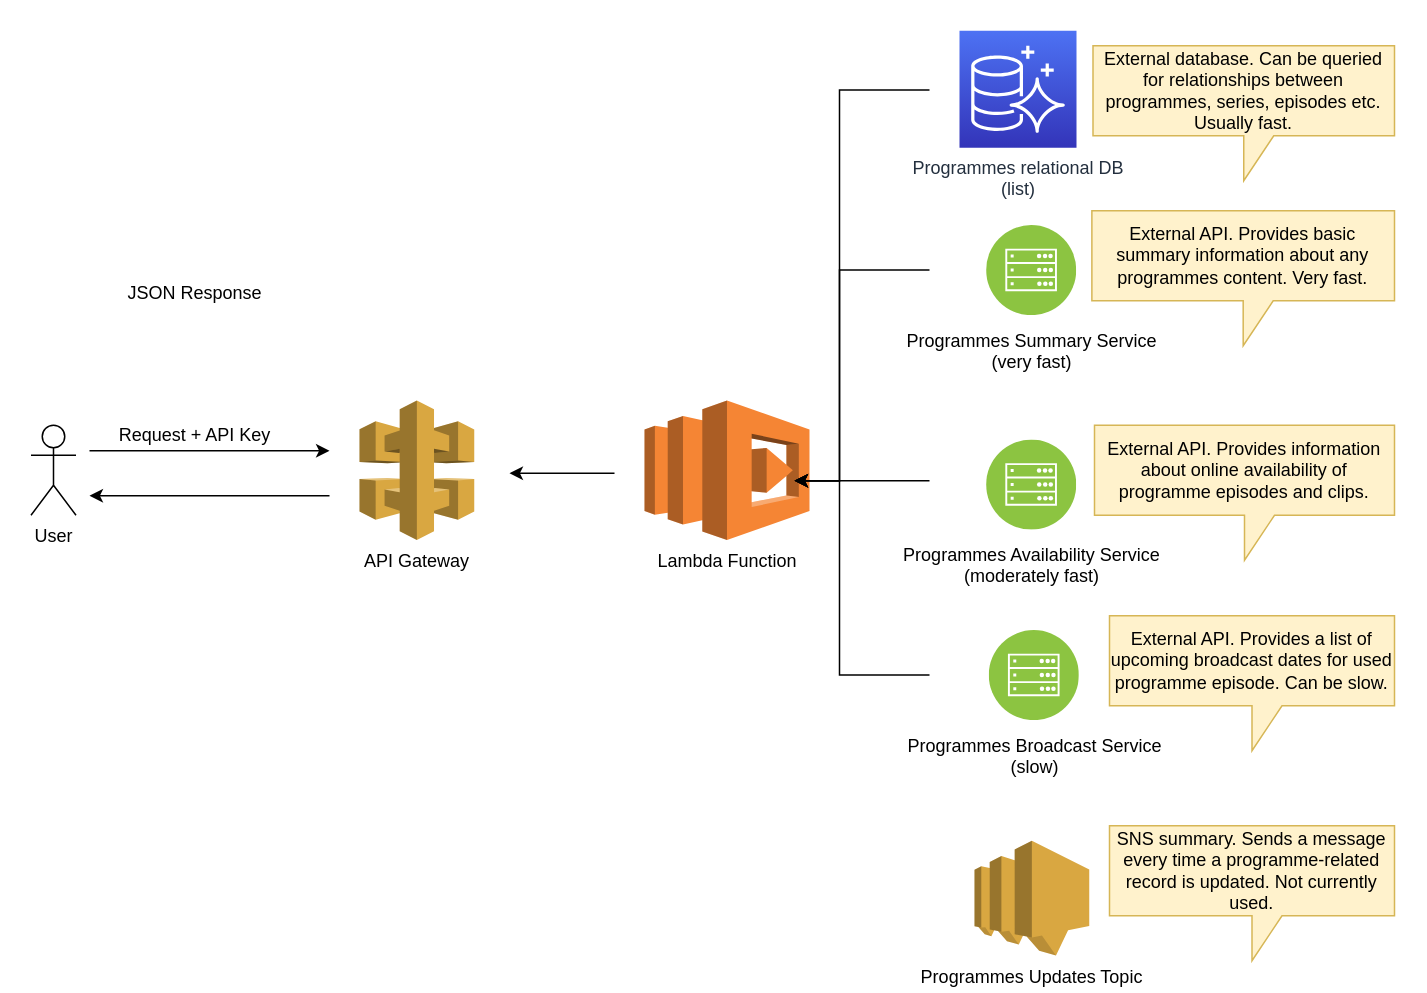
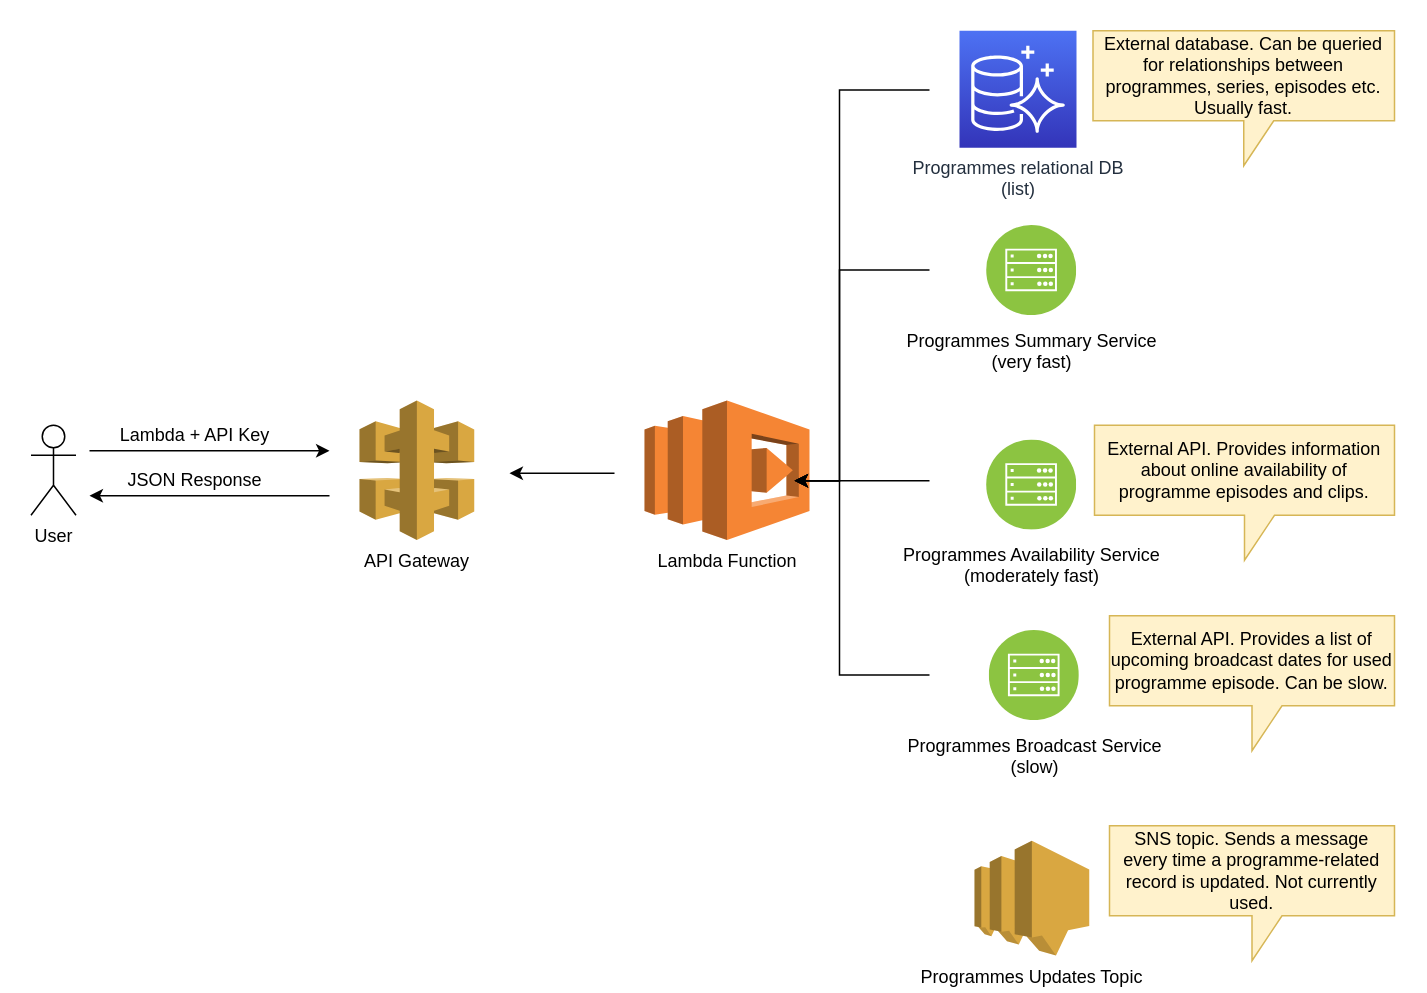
node "External database. Can be queried for relationships between programmes, series, episodes etc. Usually fast.": moved (1244, 113) -> (1244, 98)
node "External API. Provides basic summary information about any programmes content. Very fast.": removed
node "JSON Response": moved (194, 293) -> (194, 481)
node "Request + API Key": label "Request + API Key" -> "Lambda + API Key"
node "SNS summary. Sends a message every time a programme-related record is updated. Not currently used.": label "SNS summary. Sends a message every time a programme-related record is updated. Not currently used." -> "SNS topic. Sends a message every time a programme-related record is updated. Not currently used."
